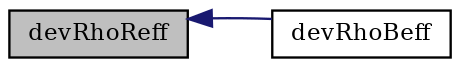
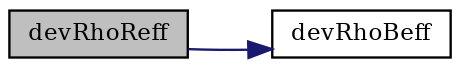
edge "devRhoBeff" -> "devRhoReff": reversed
